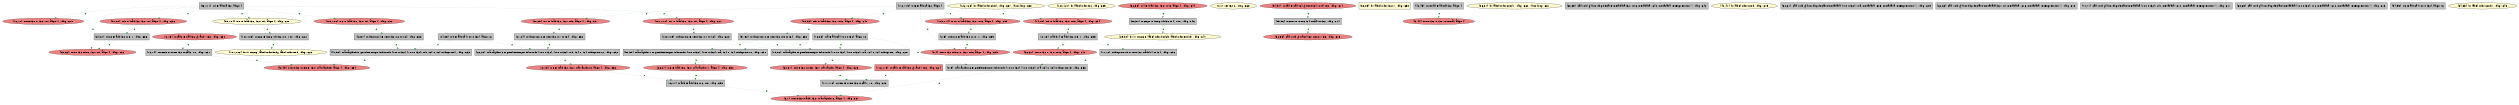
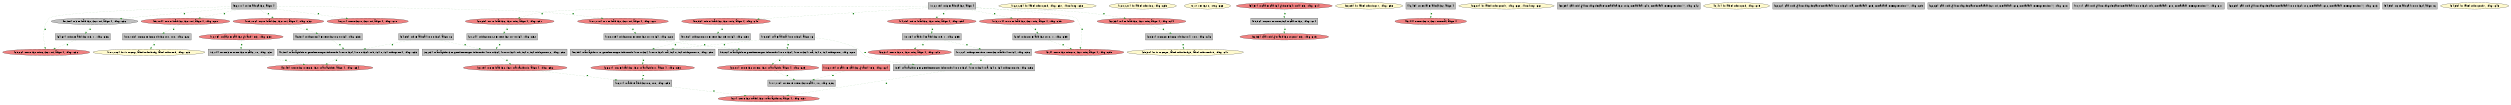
node "[88/89]  br label %for.inc17, !dbg !658": shape box -> ellipse
edge "[112/115]  %i6 = alloca i32, align 4" -> "[32/33]  %4 = load i32, i32* %i6, align 4, !dbg !644": added, label "T"
node "[97/98]  %3 = load i32, i32* %i, align 4, !dbg !636": fillcolor lightcoral -> grey
node "[99/104]  %0 = load i32, i32* %i, align 4, !dbg !620": fillcolor lemonchiffon -> lightcoral
